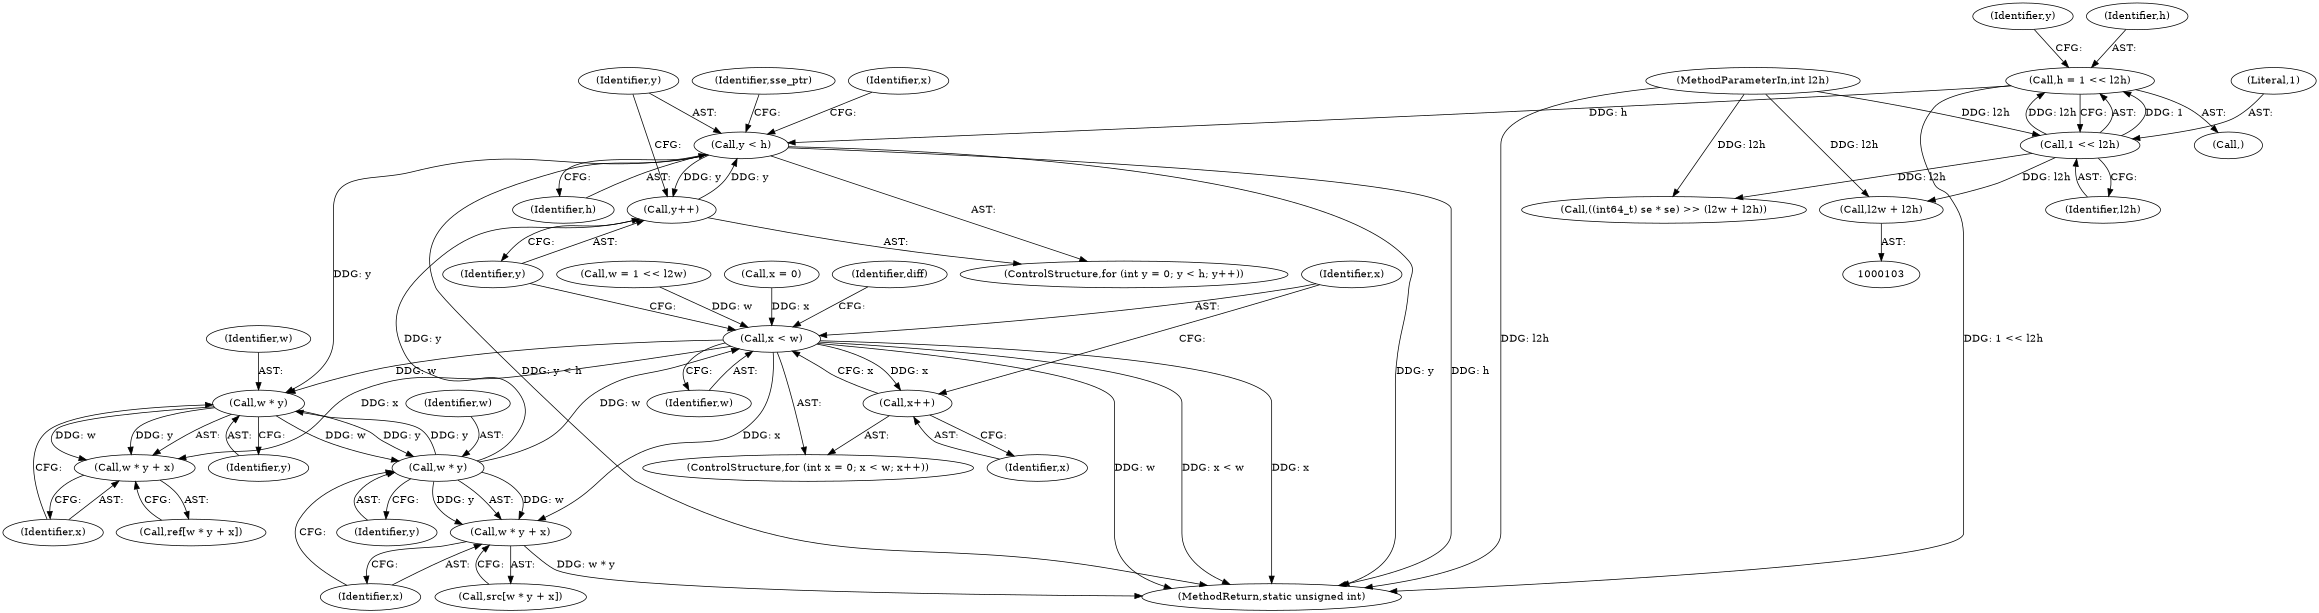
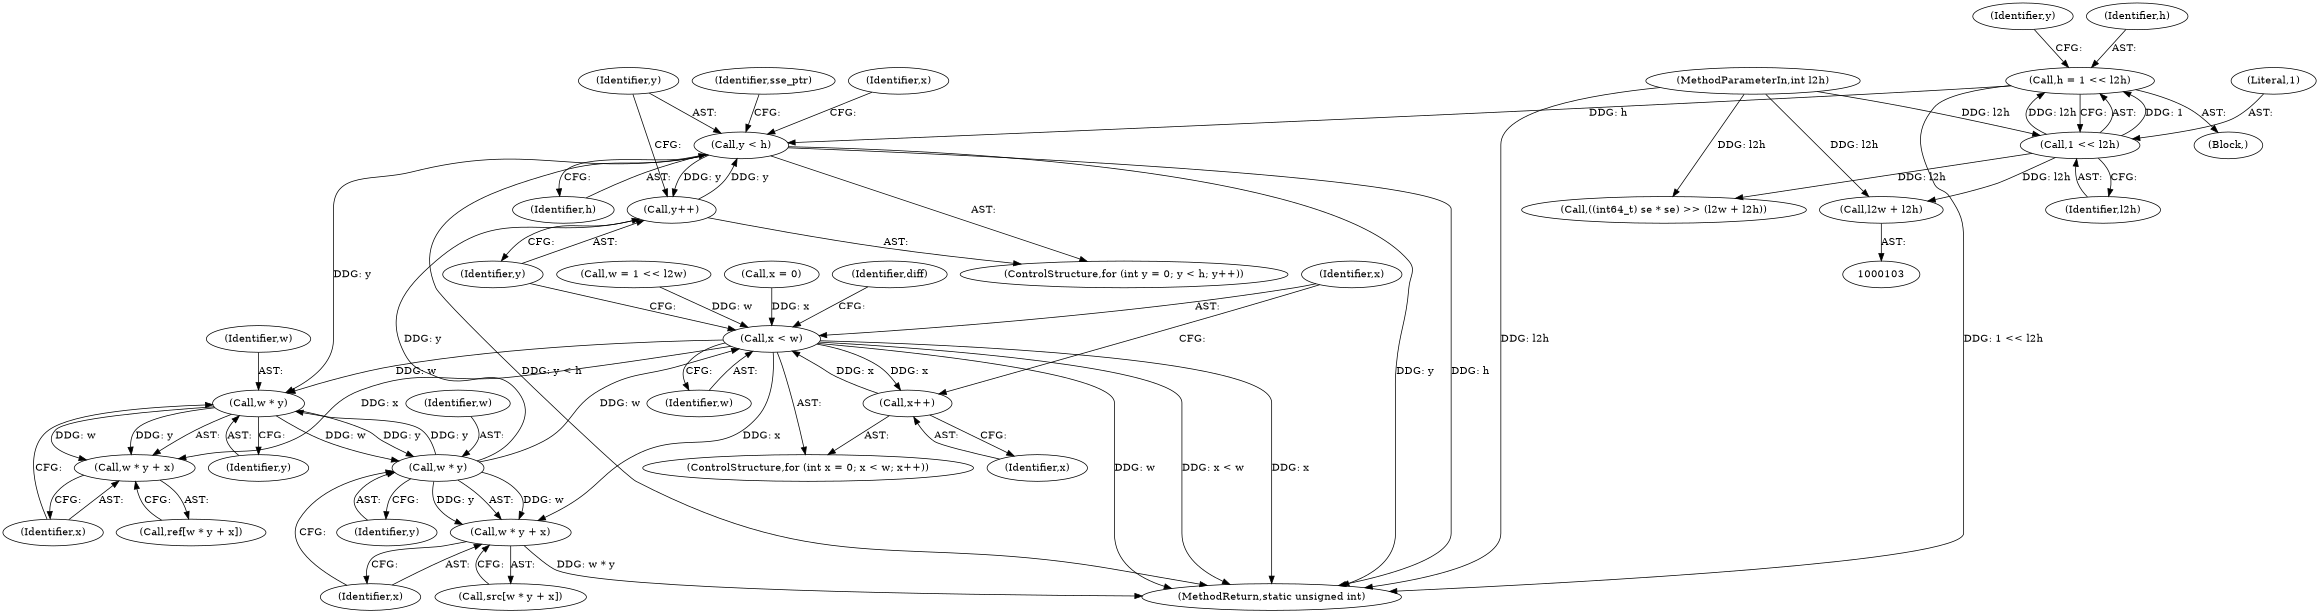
node "(Call,)": label "(Call,)" -> "(Block,)"
edge "(Call,x++)" -> "(Call,x < w)": label "CFG: x" -> "DDG: x"
